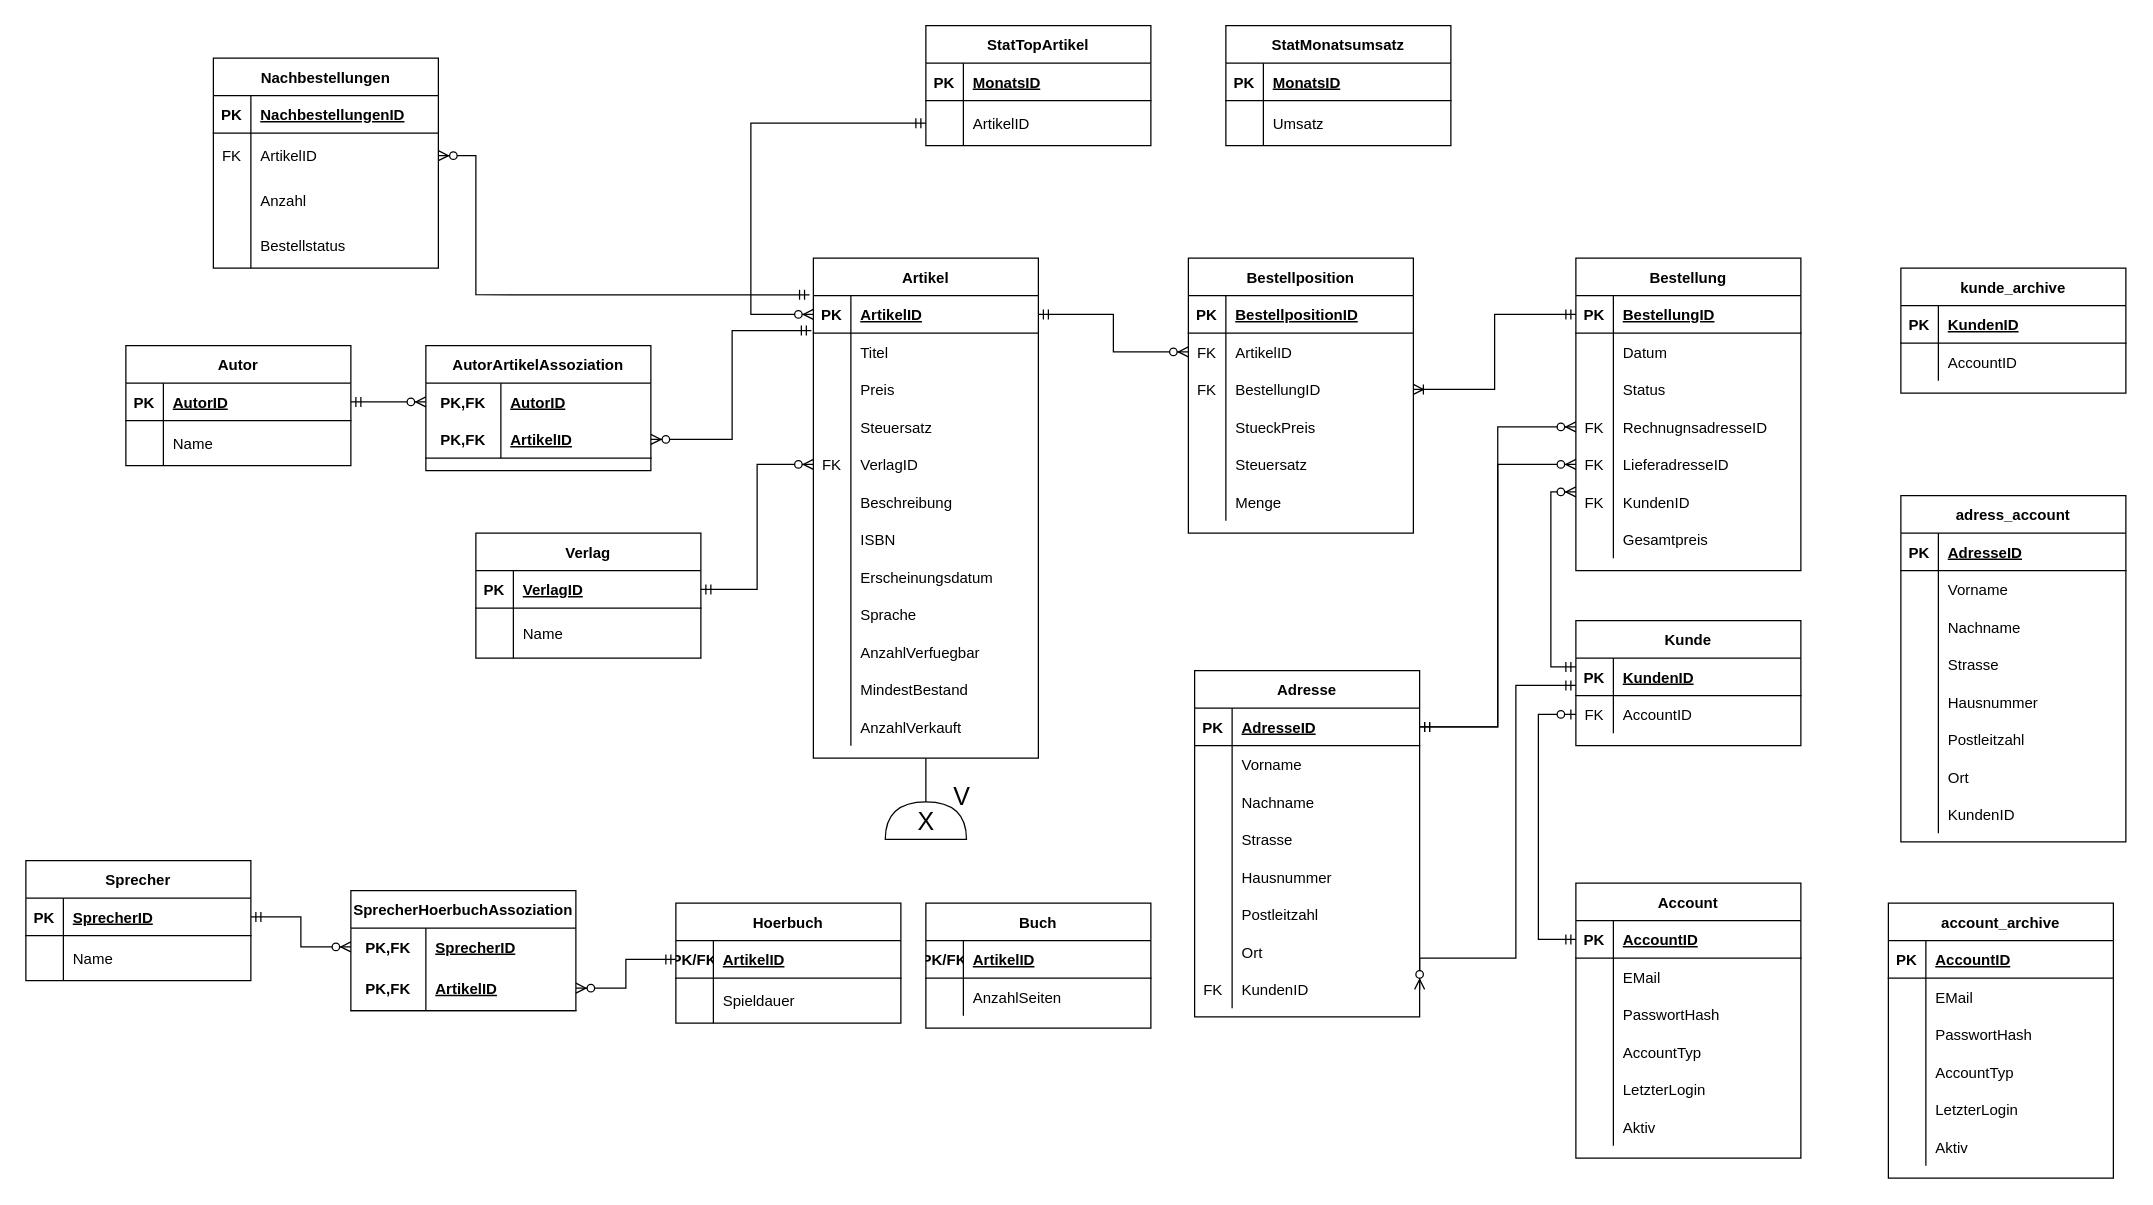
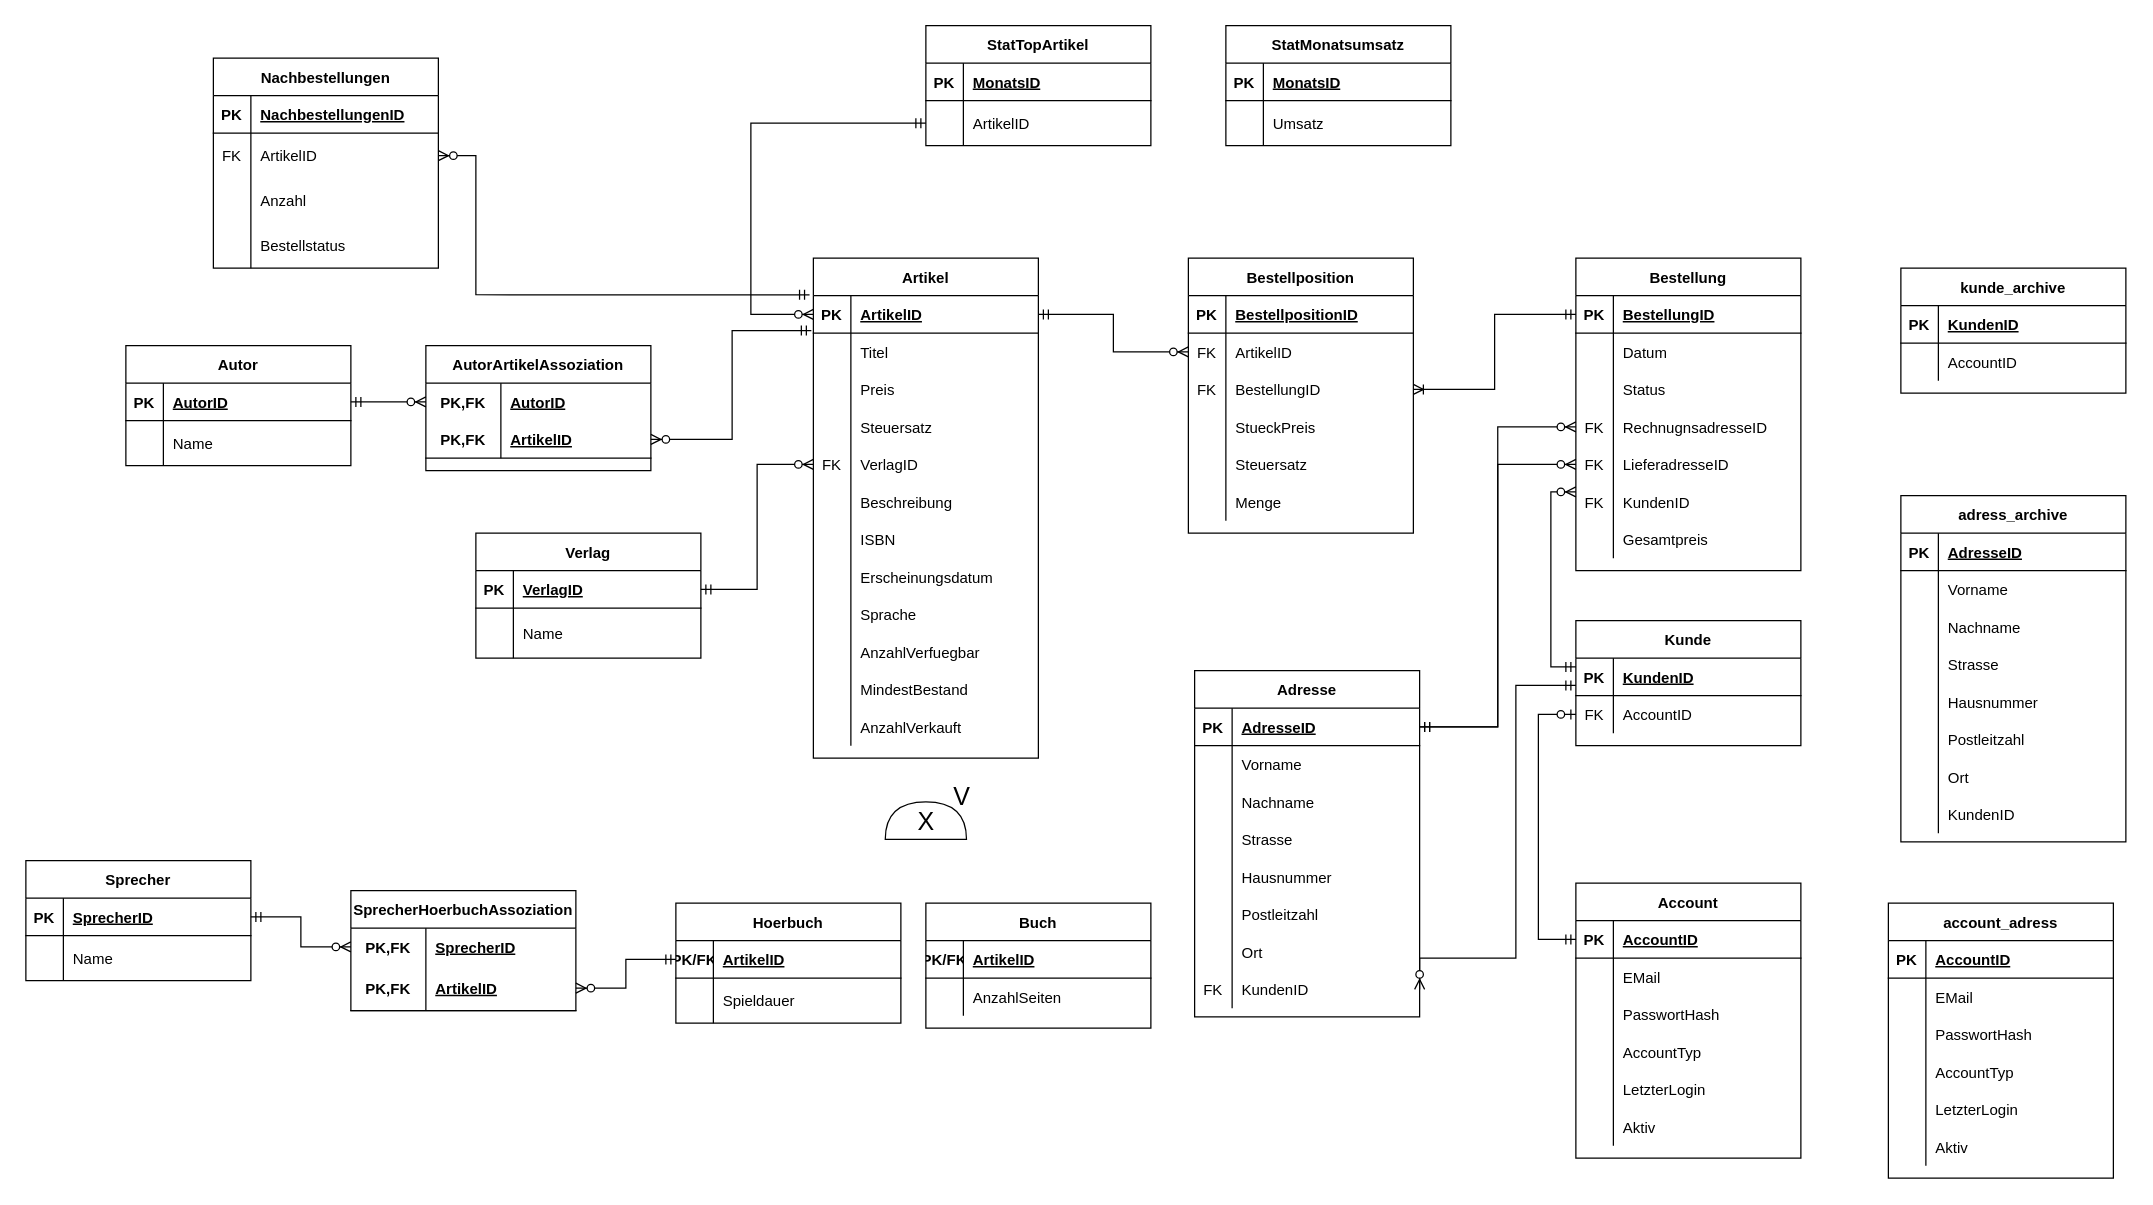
node "adress_account": label "adress_account" -> "adress_archive"
edge "Artikel" -- "X": removed
node "account_archive": label "account_archive" -> "account_adress"
